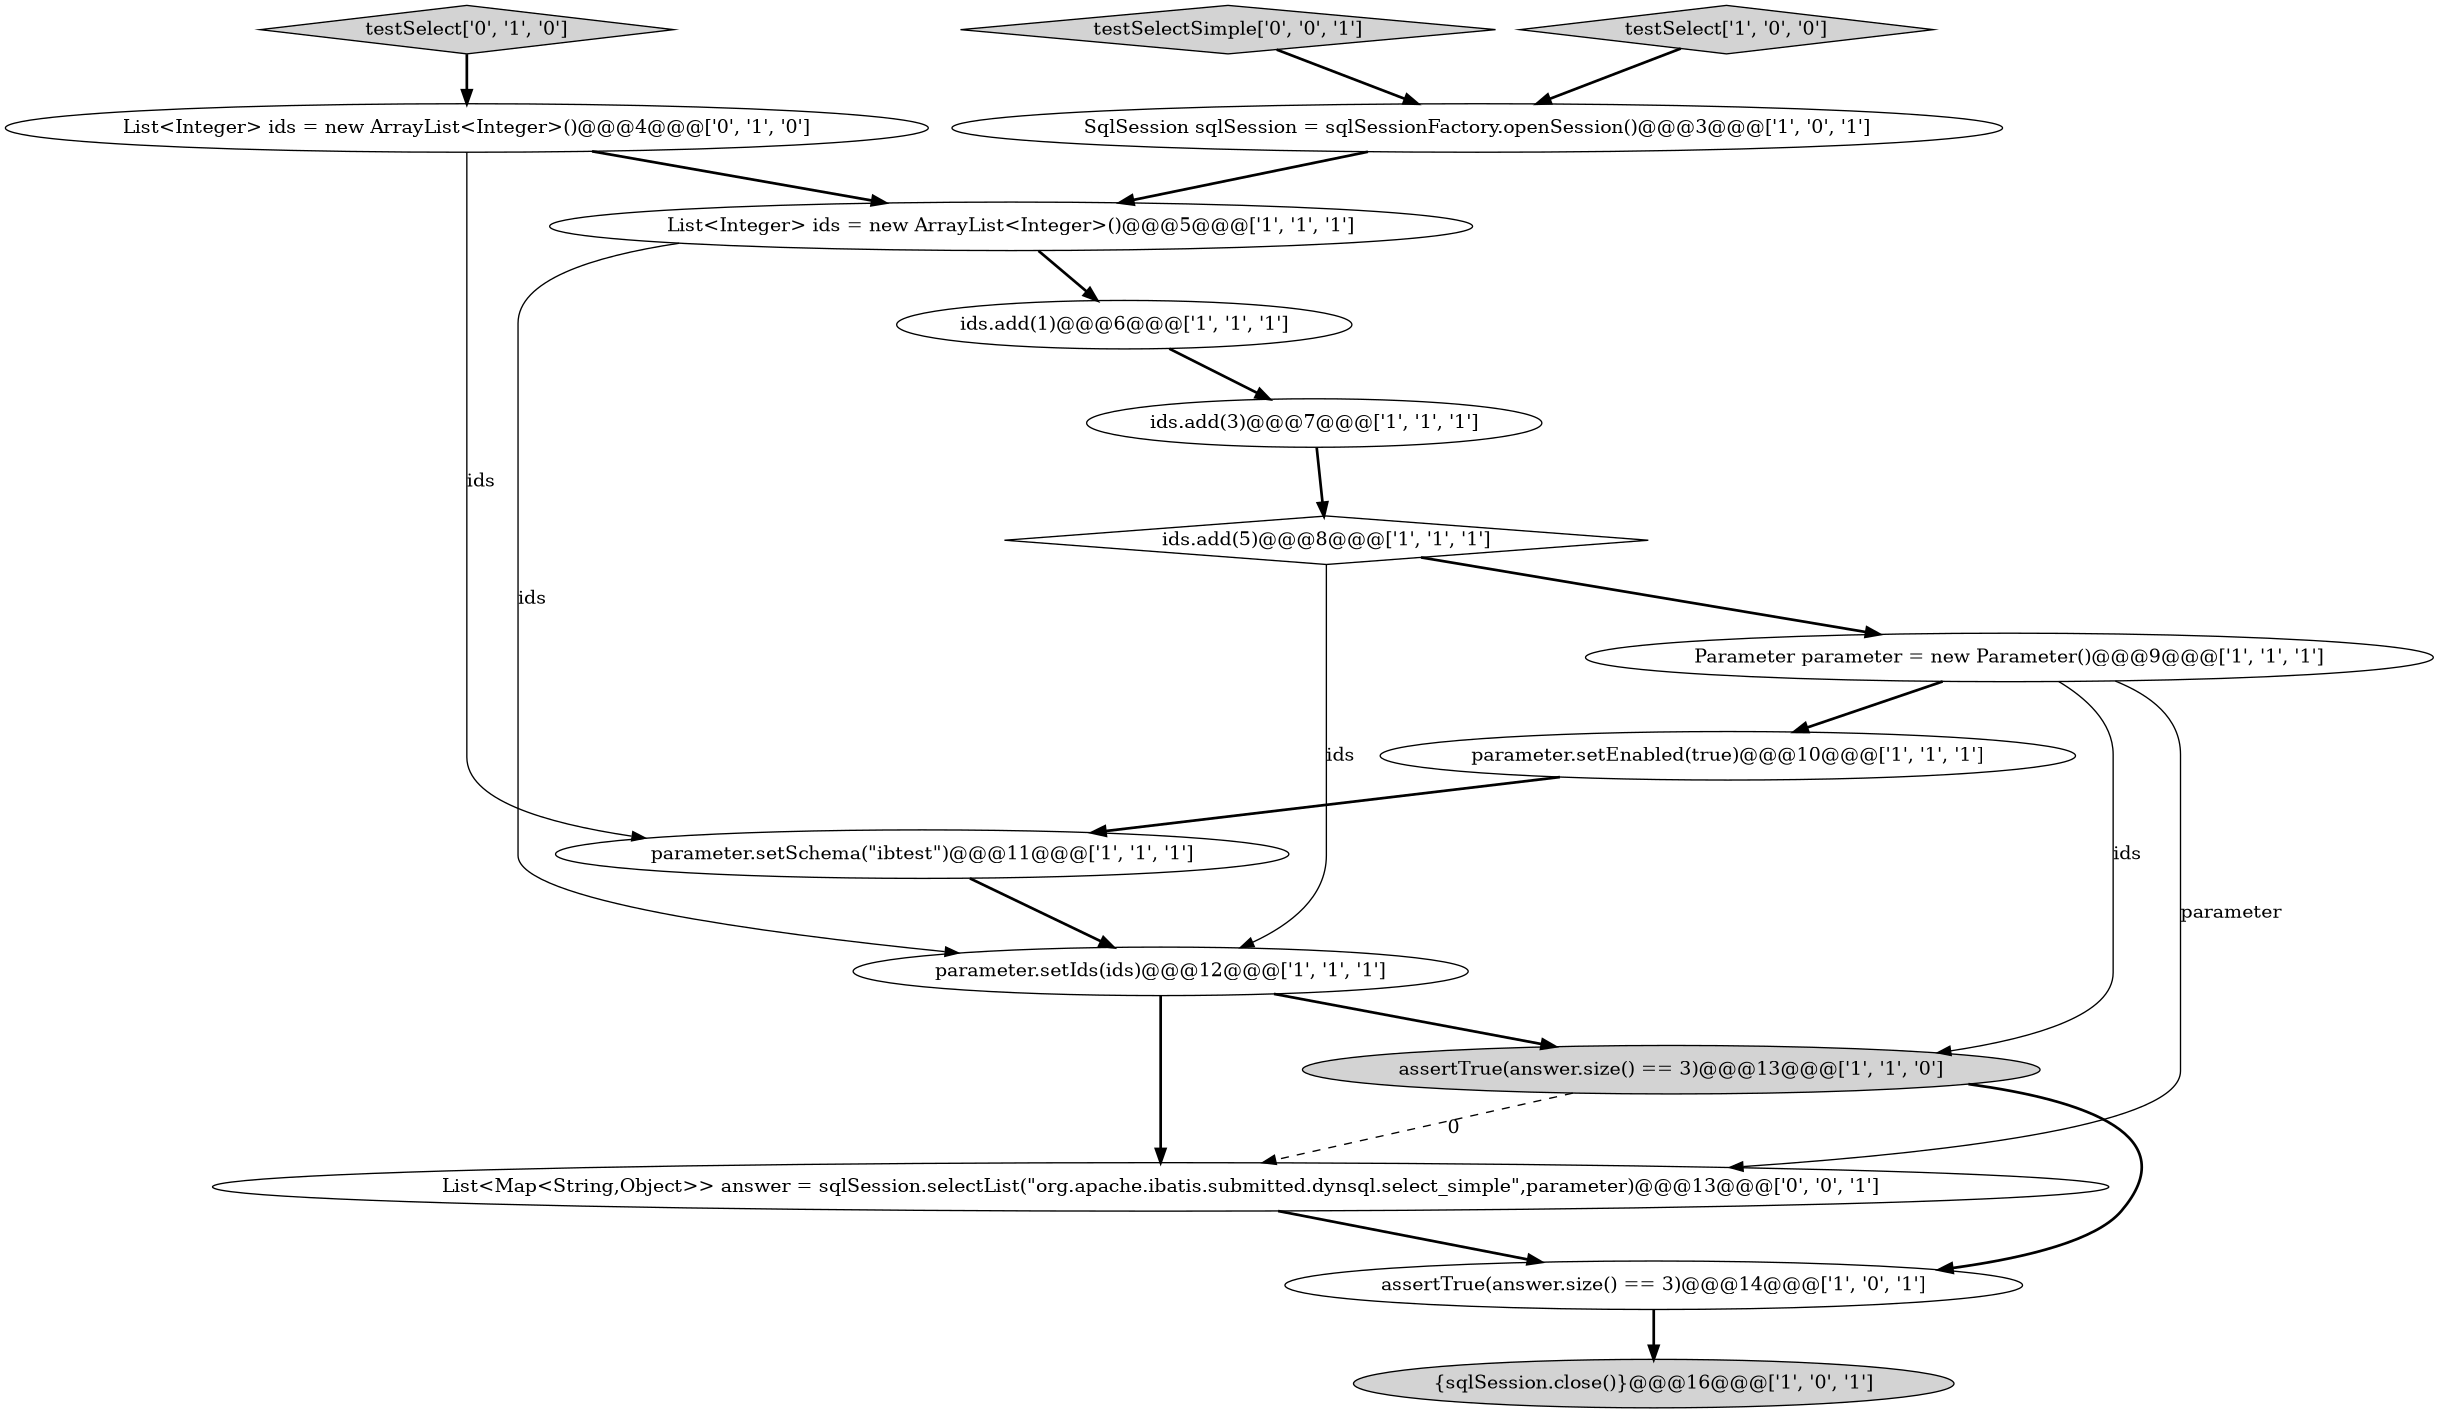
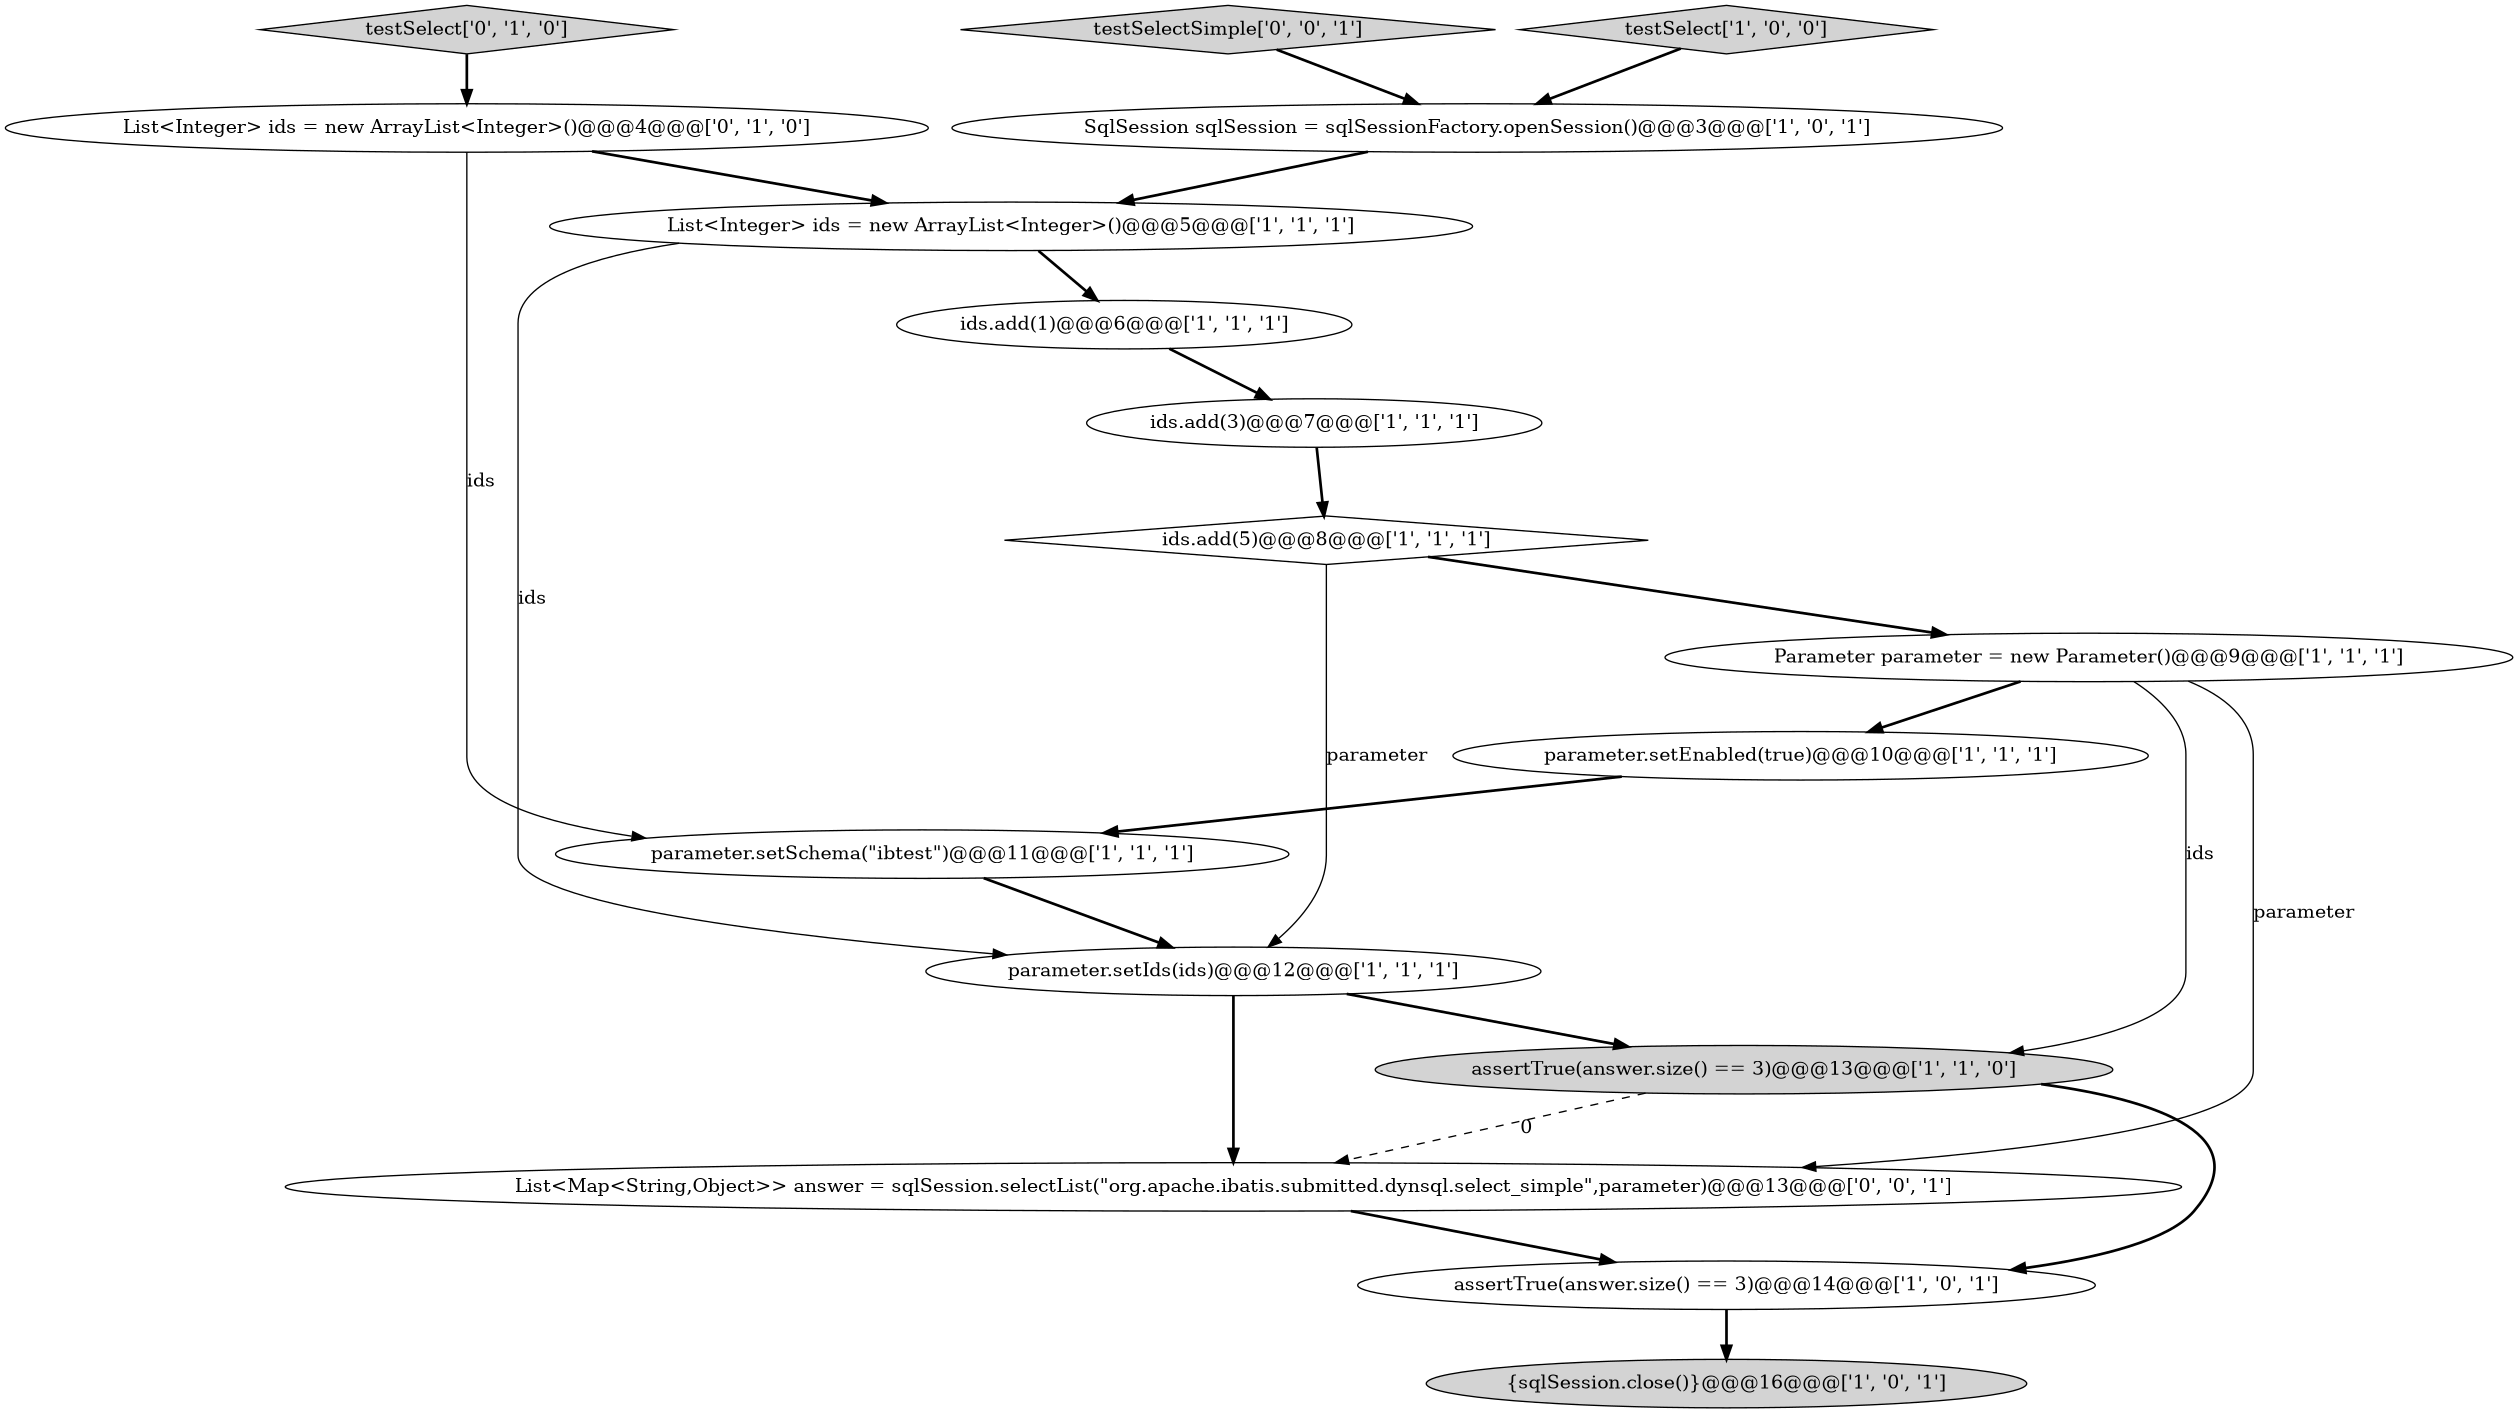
edge "ids.add(5)@@@8@@@['1', '1', '1']" -> "parameter.setIds(ids)@@@12@@@['1', '1', '1']": label "ids" -> "parameter"
